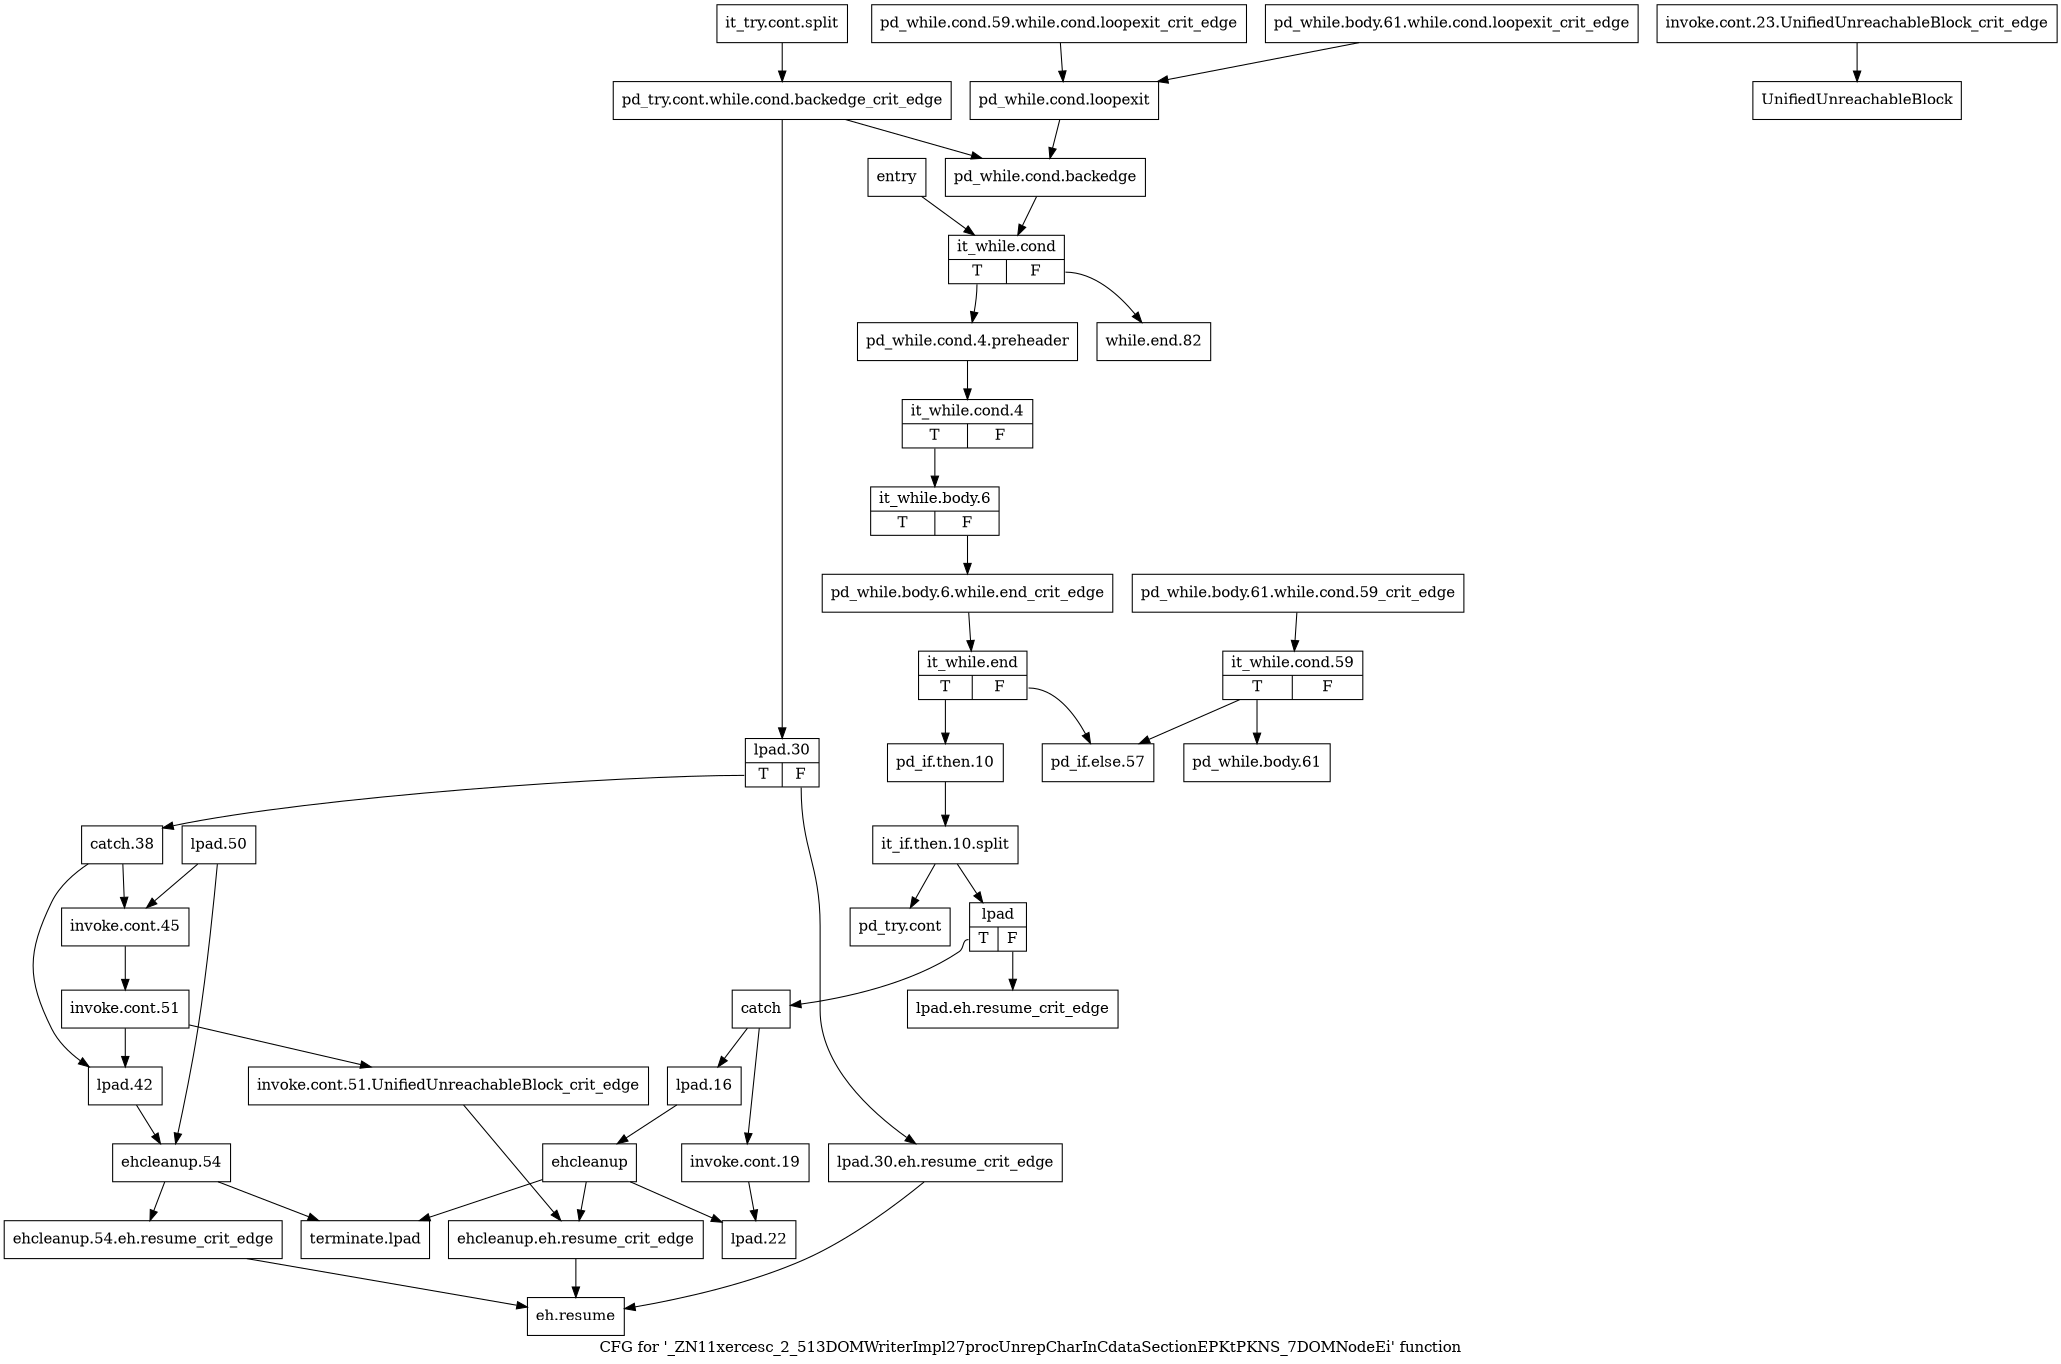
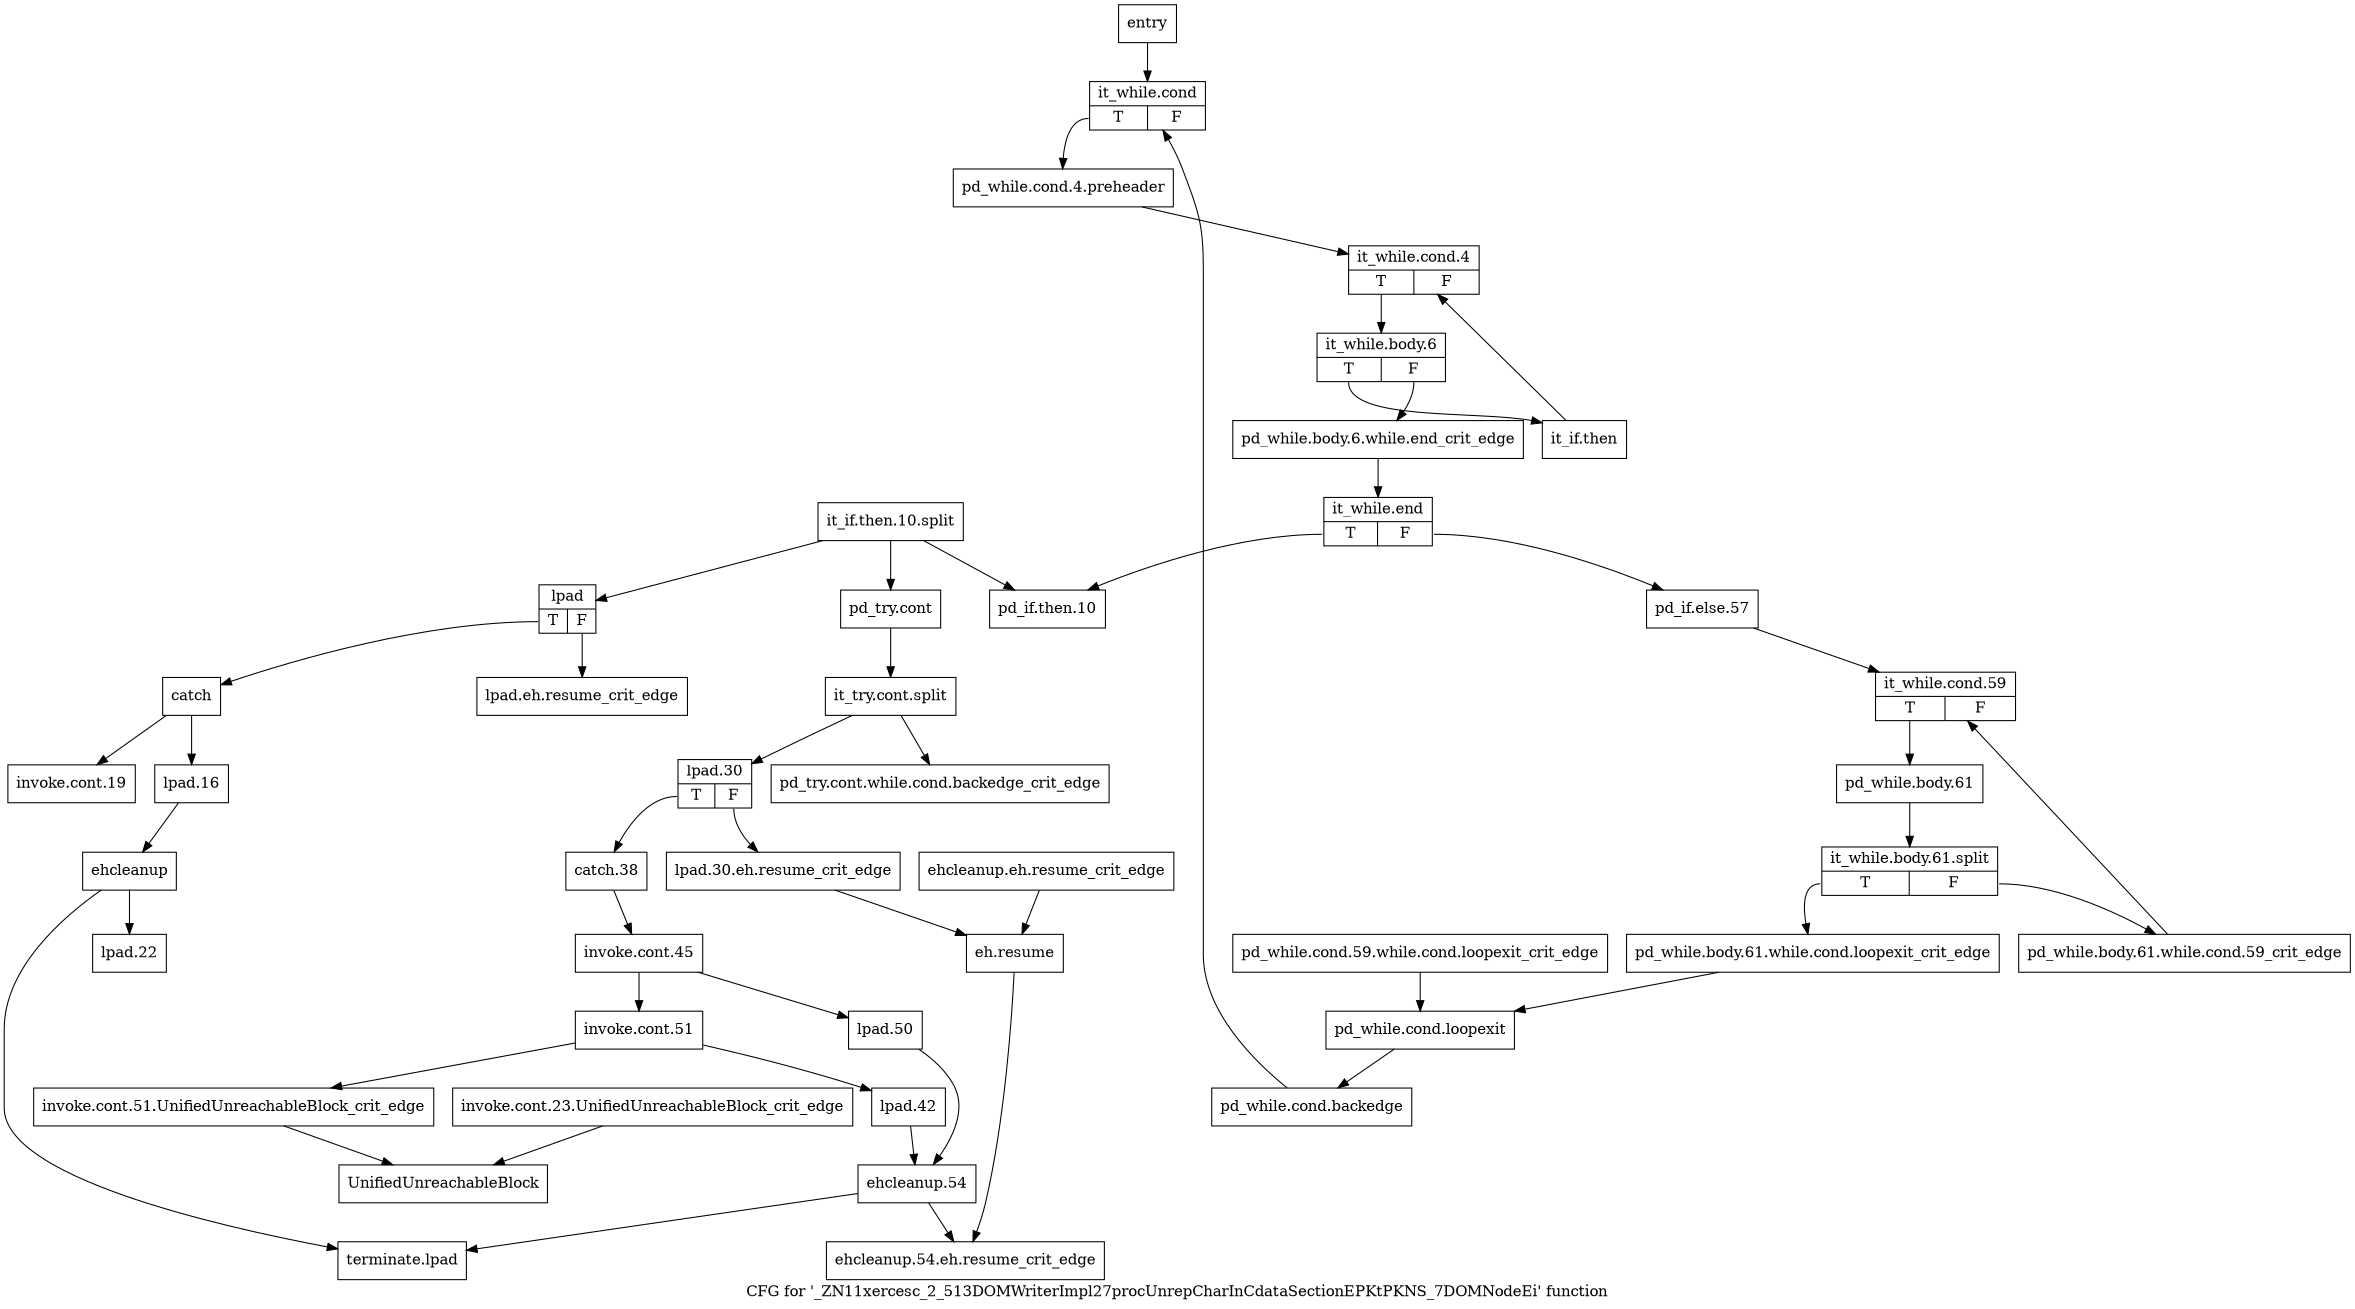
edge "pd_try.cont.while.cond.backedge_crit_edge" -> "pd_while.cond.backedge": removed
node "while.end.82": removed
edge "pd_try.cont.while.cond.backedge_crit_edge" -> "lpad.30": now "it_try.cont.split" -> "lpad.30"
node "it_if.then": added
edge "pd_try.cont" -> "it_try.cont.split": added
edge "it_while.cond.59" -> "pd_if.else.57": reversed
edge "pd_if.then.10" -> "it_if.then.10.split": reversed
node "it_while.body.61.split": added
edge "lpad.50" -> "invoke.cont.45": reversed
edge "catch.38" -> "lpad.42": removed
edge "invoke.cont.51.UnifiedUnreachableBlock_crit_edge" -> "ehcleanup.eh.resume_crit_edge": now "invoke.cont.51.UnifiedUnreachableBlock_crit_edge" -> "UnifiedUnreachableBlock"
edge "ehcleanup" -> "ehcleanup.eh.resume_crit_edge": removed
edge "invoke.cont.19" -> "lpad.22": removed
edge "ehcleanup.54.eh.resume_crit_edge" -> "eh.resume": reversed
